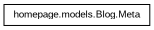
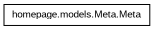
node "homepage.models.Blog.Meta": label "homepage.models.Blog.Meta" -> "homepage.models.Meta.Meta"
